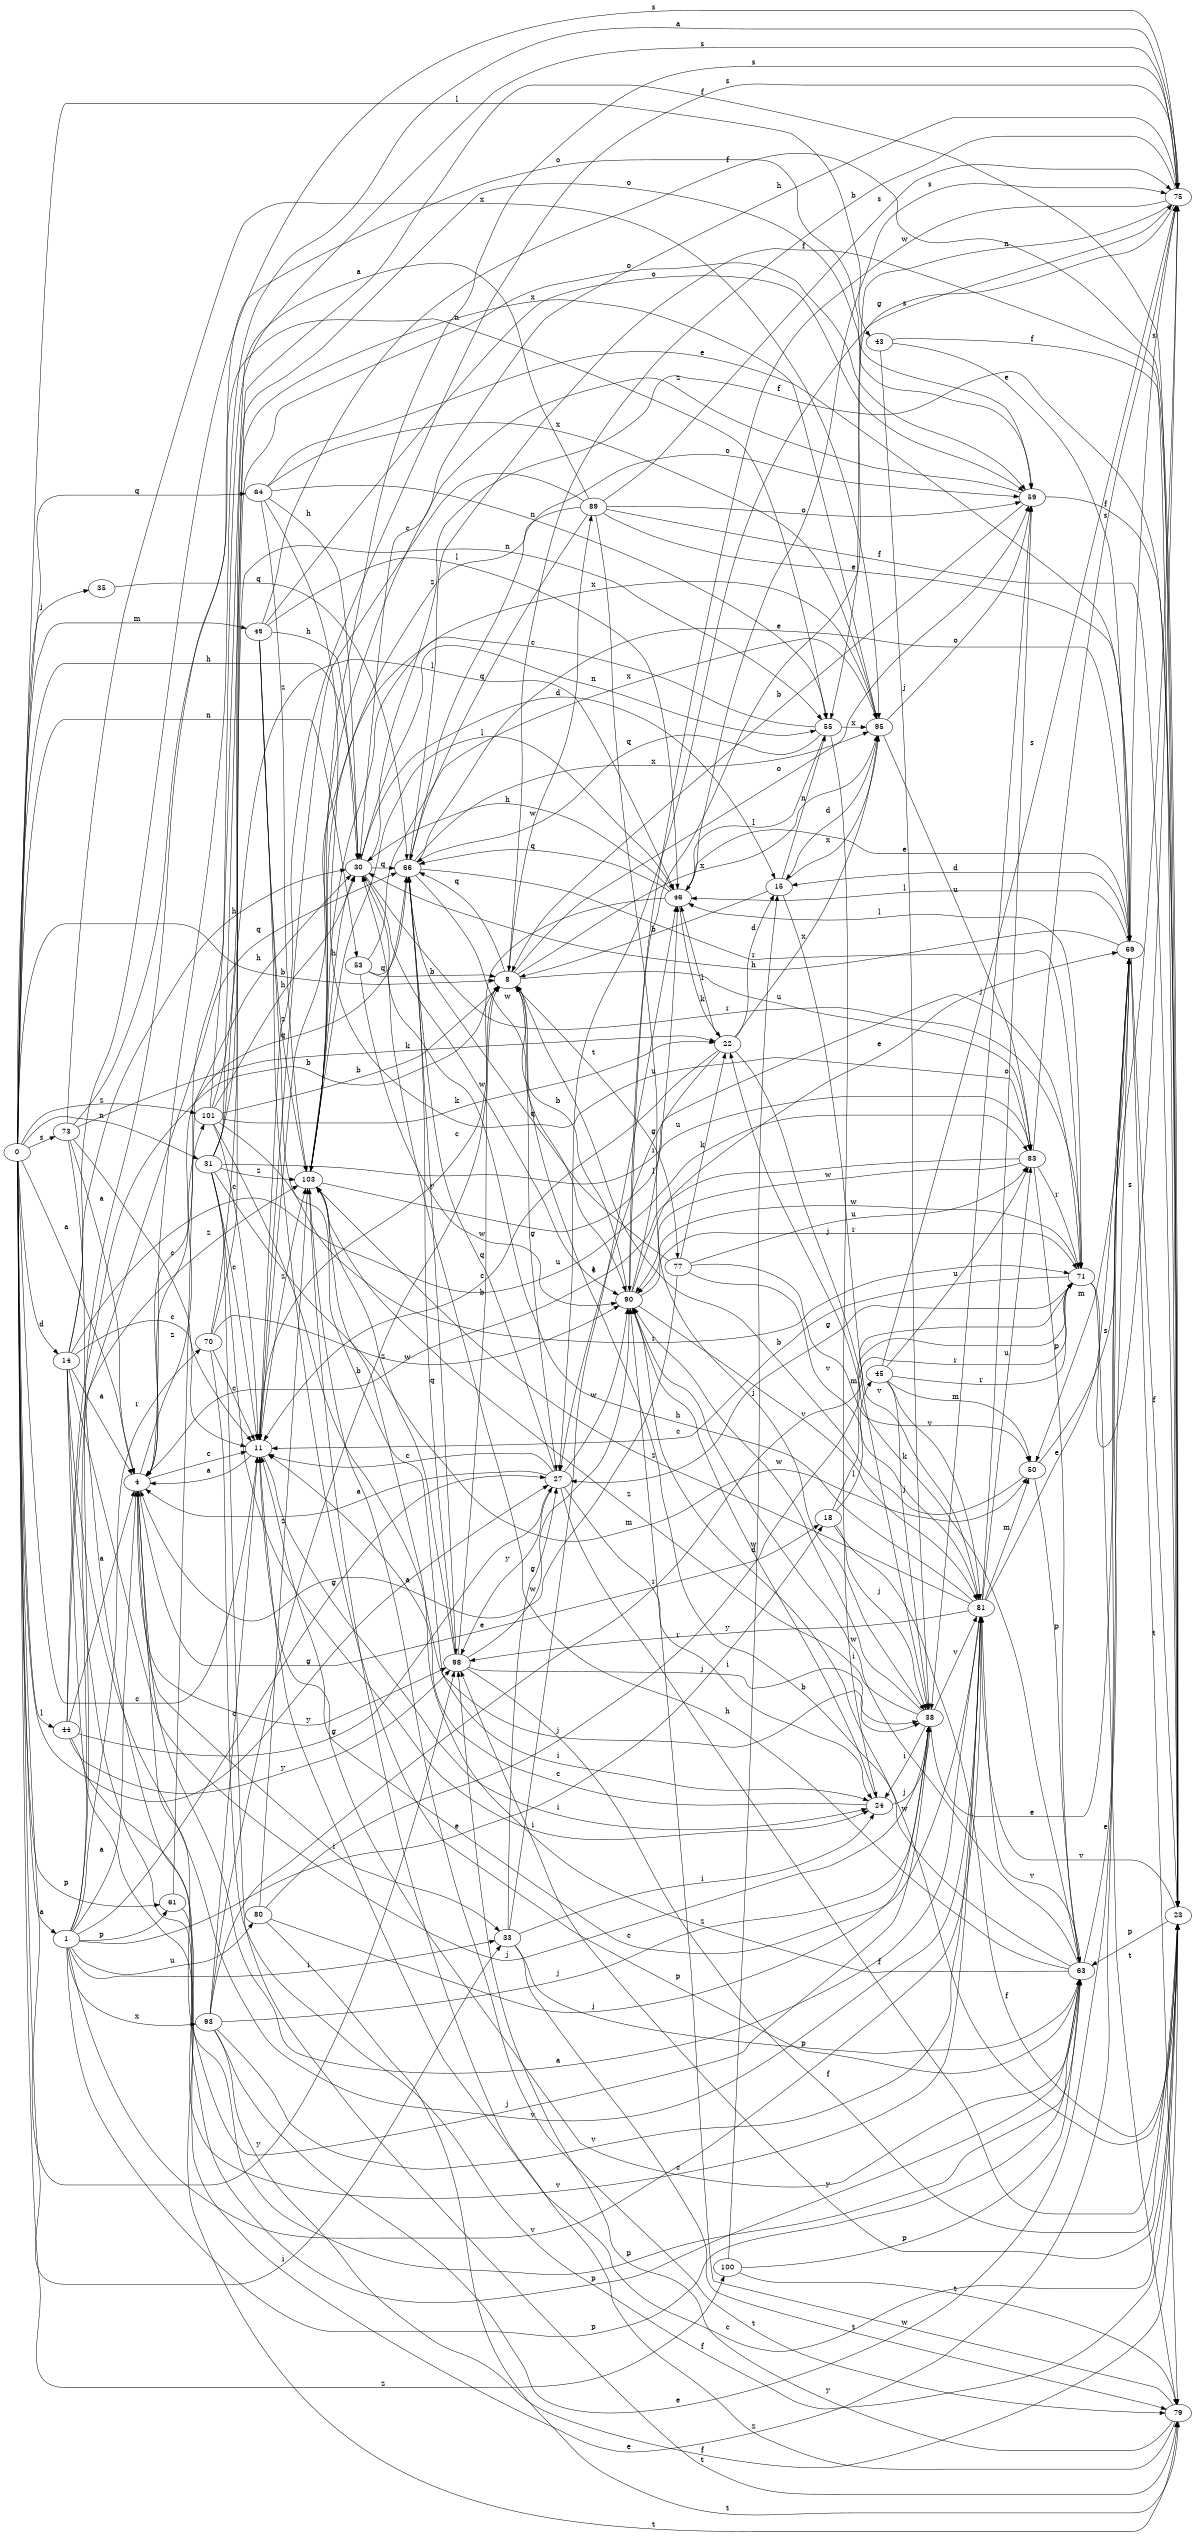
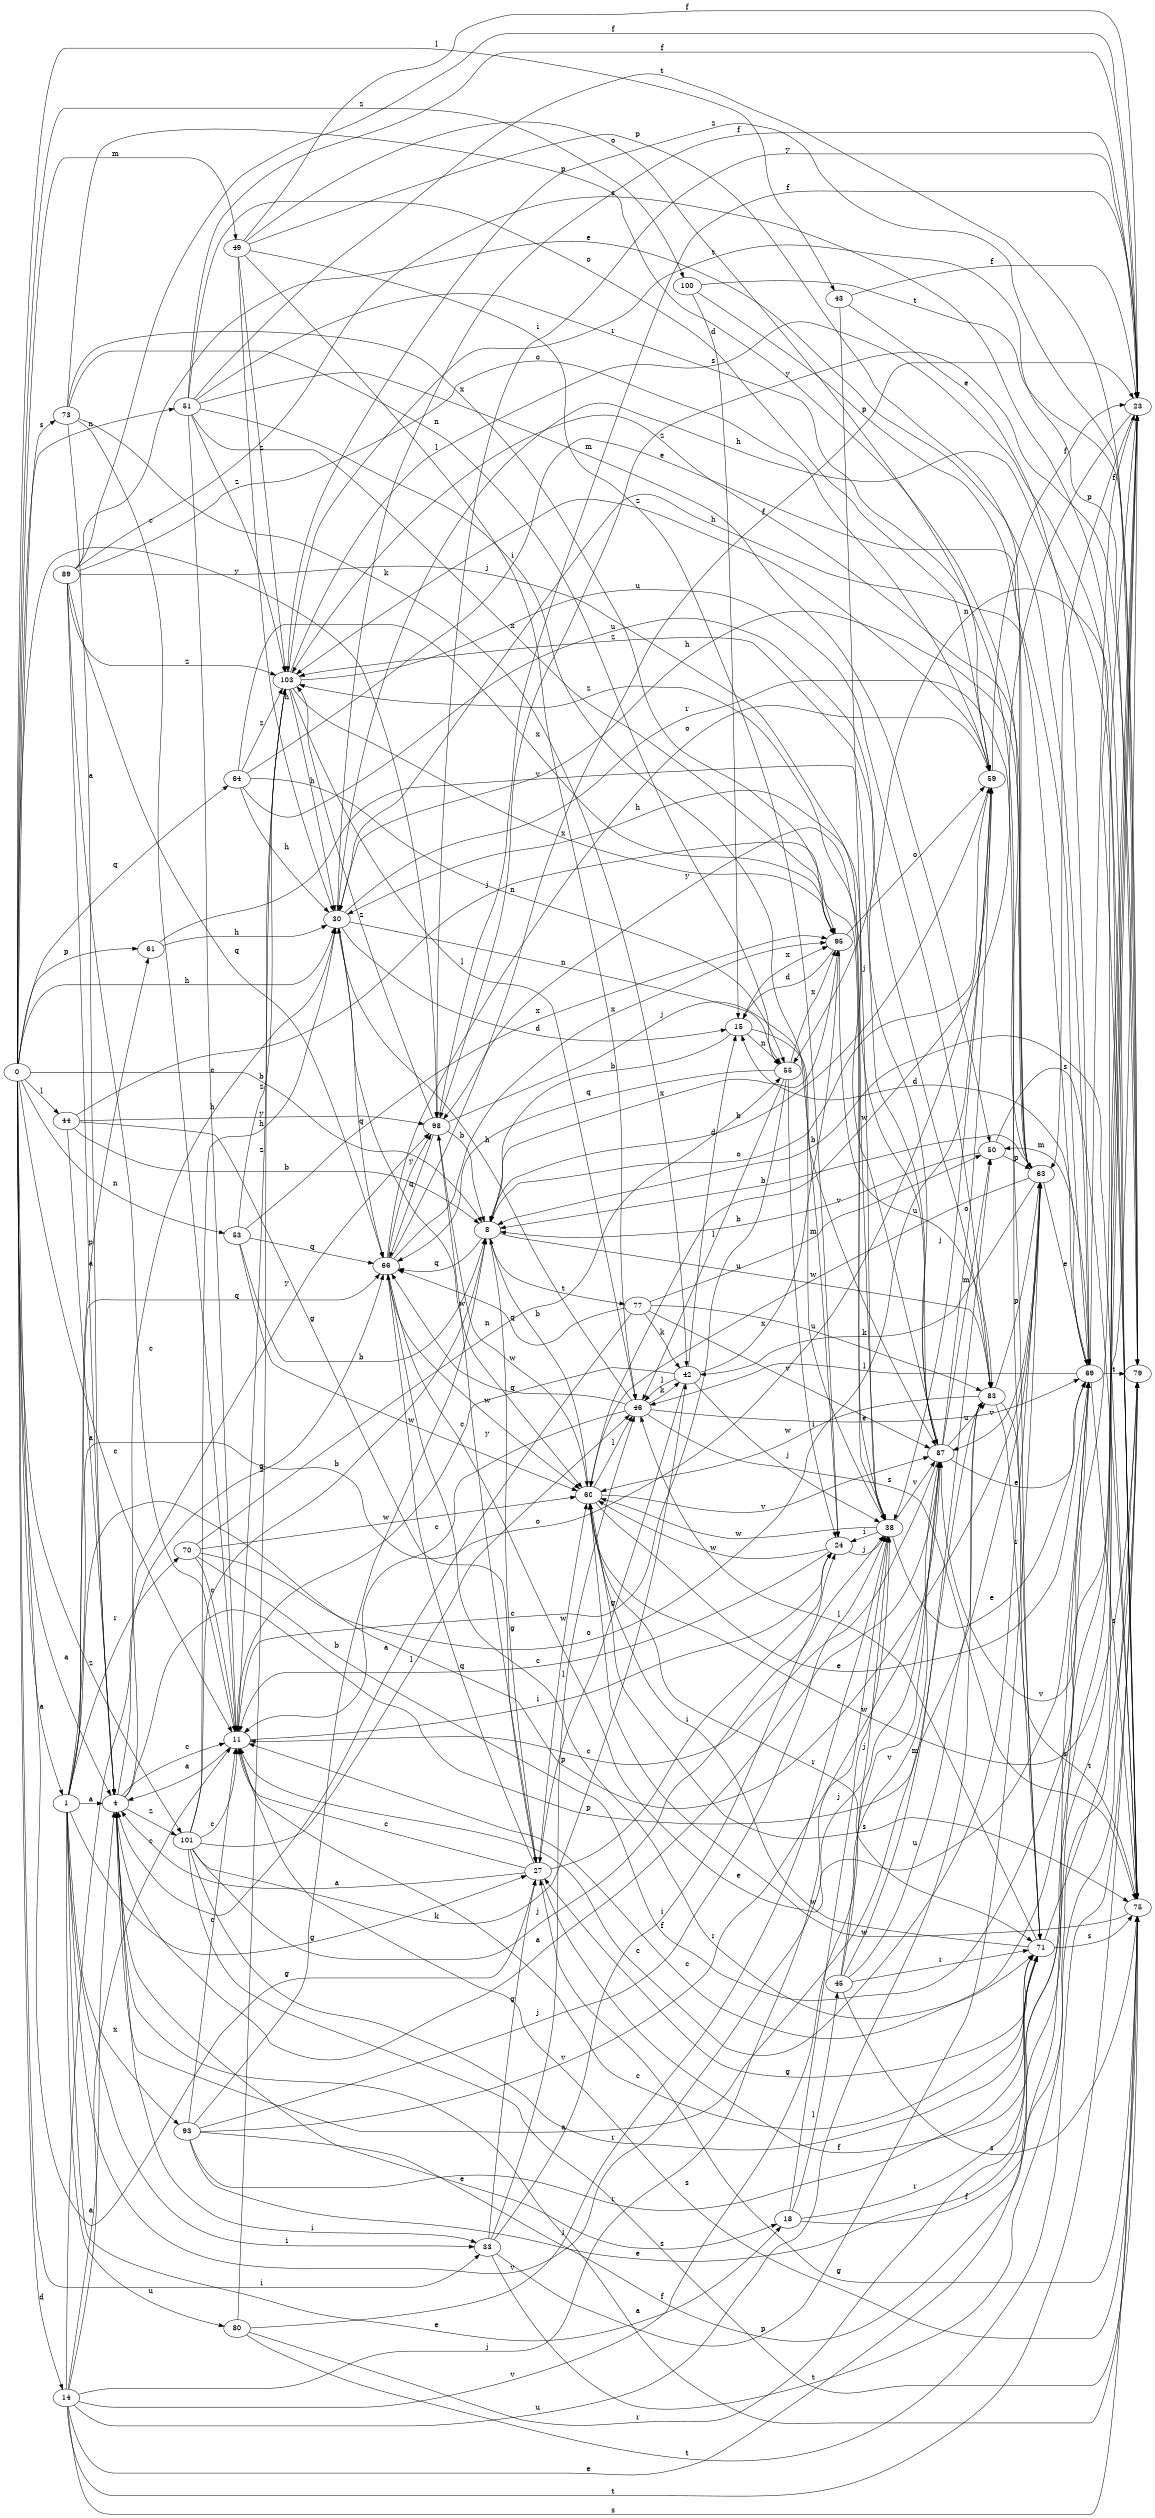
node "35": removed
edge "8" -> "89": removed, label "w"
node "22": label "22" -> "42"
node "31": label "31" -> "51"
node "90": label "90" -> "60"
edge "44" -> "103": now "53" -> "103"
node "81": label "81" -> "87"
